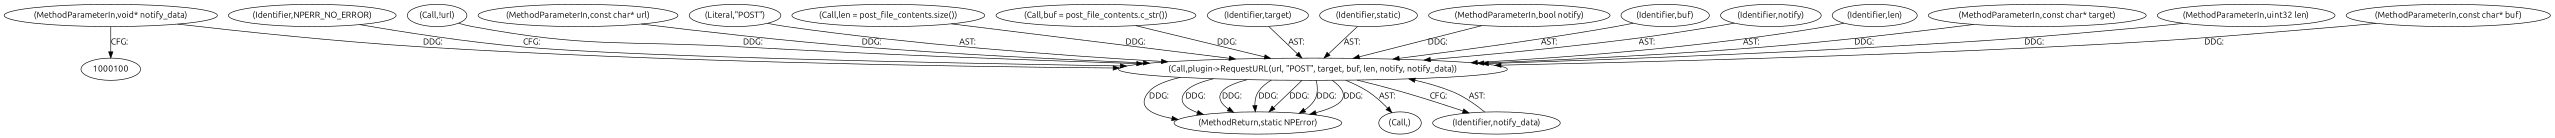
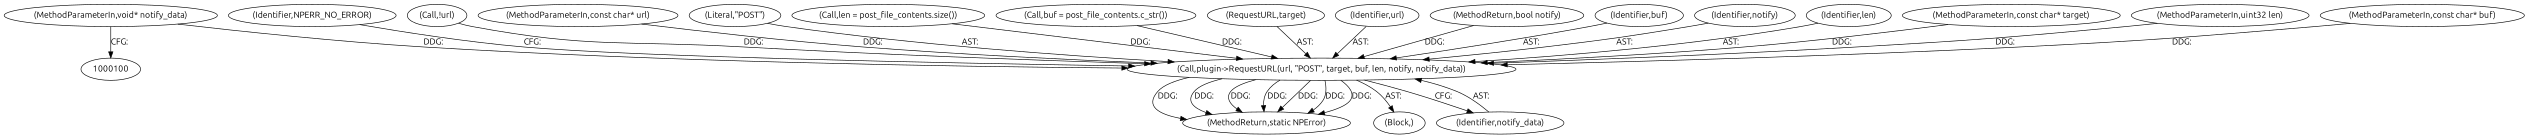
node "(Identifier,target)": label "(Identifier,target)" -> "(RequestURL,target)"
node "(Identifier,static)": label "(Identifier,static)" -> "(Identifier,url)"
node "(MethodParameterIn,bool notify)": label "(MethodParameterIn,bool notify)" -> "(MethodReturn,bool notify)"
node "(Call,)": label "(Call,)" -> "(Block,)"
